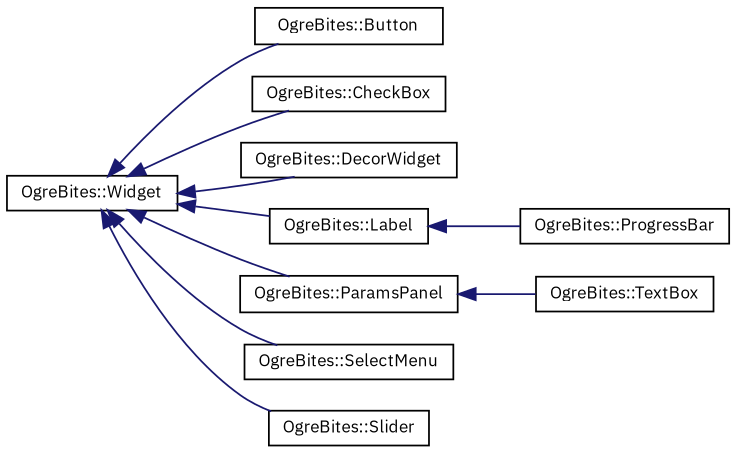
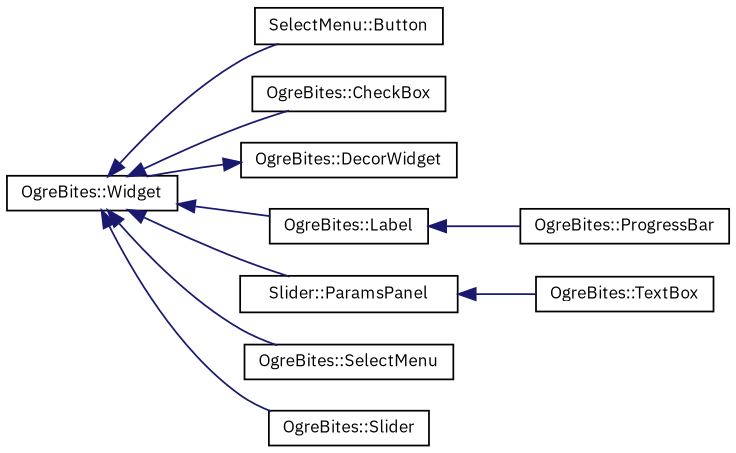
node "OgreBites::Button": label "OgreBites::Button" -> "SelectMenu::Button"
edge "OgreBites::DecorWidget" -> "OgreBites::Widget": reversed
node "OgreBites::ParamsPanel": label "OgreBites::ParamsPanel" -> "Slider::ParamsPanel"
